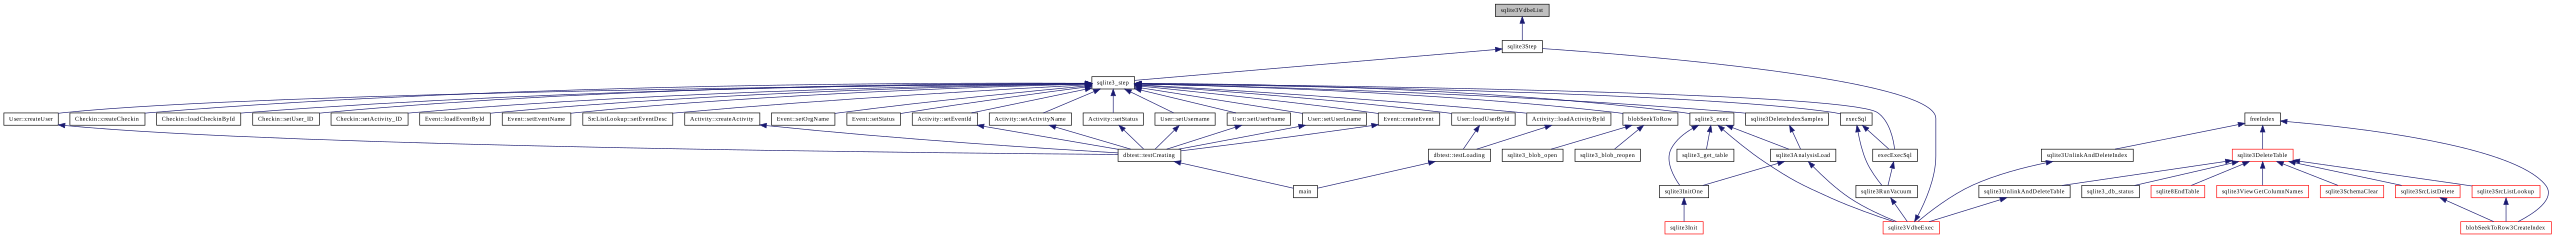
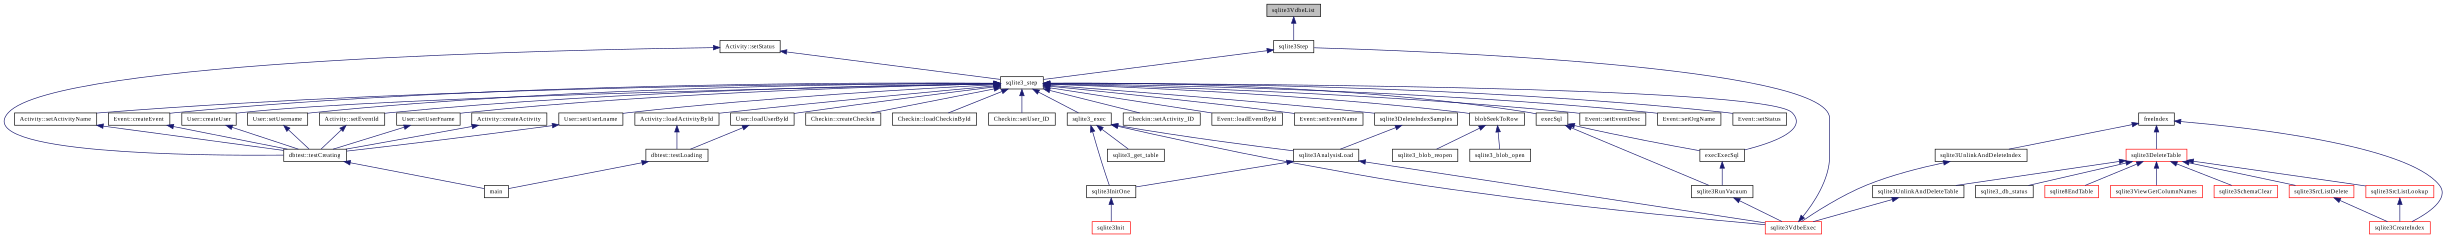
edge "Activity::setStatus" -> "sqlite3_step": reversed
node "SrcListLookup::setEventDesc": label "SrcListLookup::setEventDesc" -> "Event::setEventDesc"
node "blobSeekToRow3CreateIndex": label "blobSeekToRow3CreateIndex" -> "sqlite3CreateIndex"
